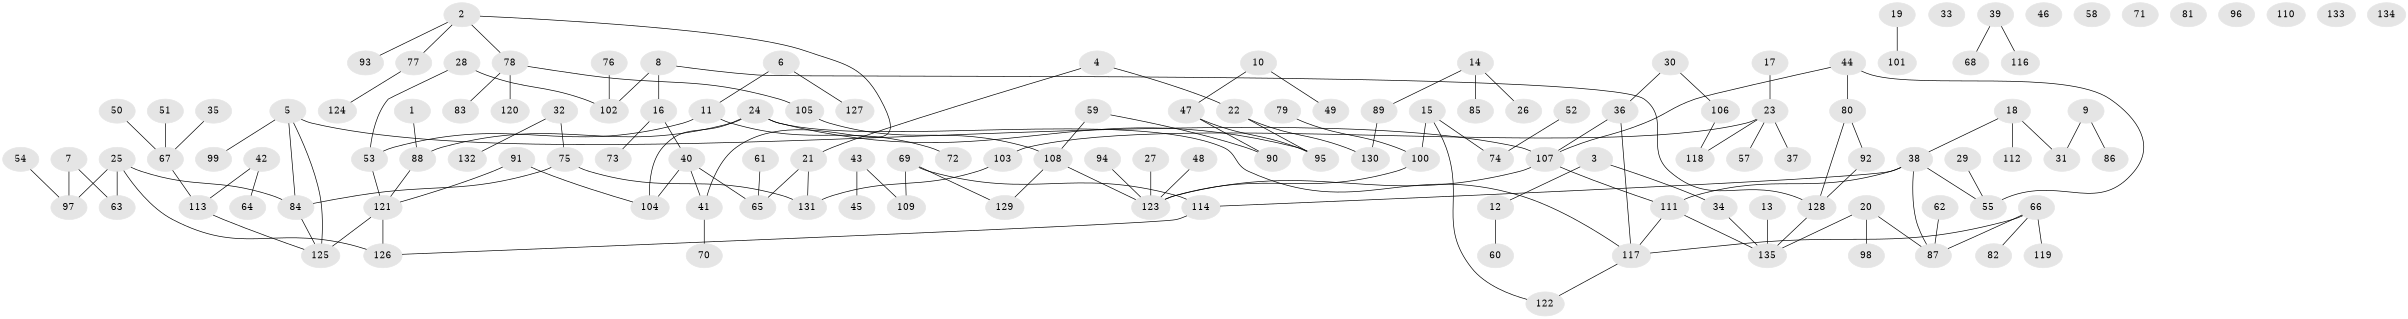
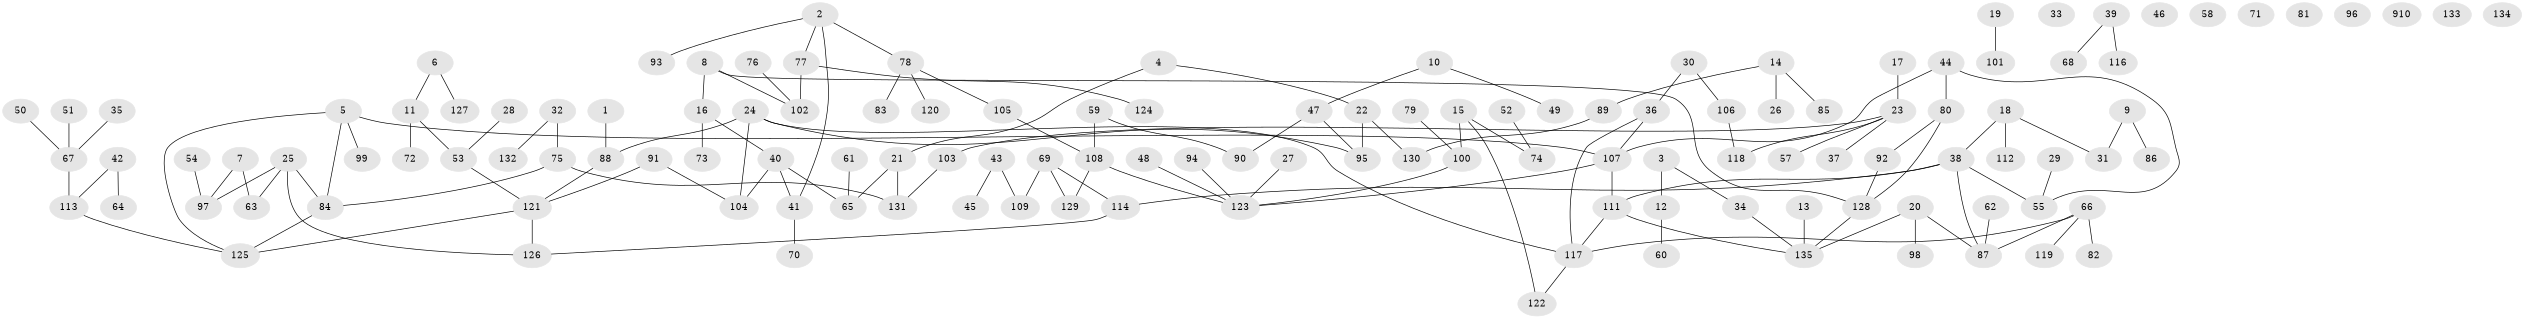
node "110": label "110" -> "910"
edge "28" -- "102": now "77" -- "102"
